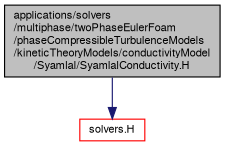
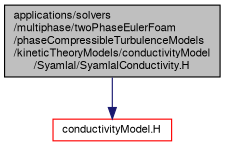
node "solvers.H": label "solvers.H" -> "conductivityModel.H"
